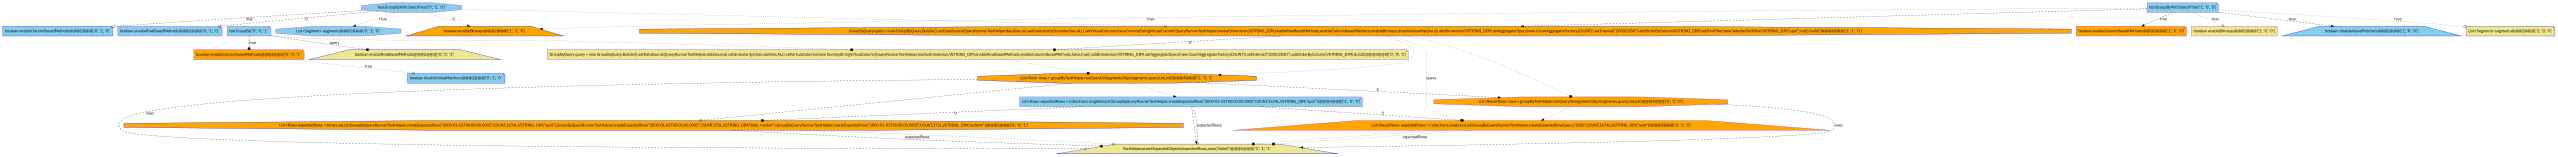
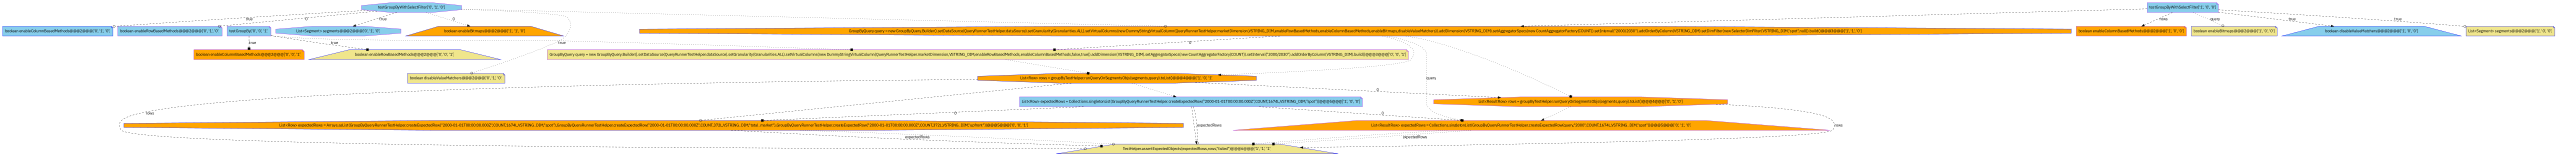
edge "testGroupByWithSelectFilter['1', '0', '0']" -> "boolean enableBitmaps@@@2@@@['1', '1', '0']": removed, label "true"
edge "testGroupByWithSelectFilter['1', '0', '0']" -> "List<Segment> segments@@@2@@@['1', '0', '0']": style dotted -> dashed
edge "testGroupByWithSelectFilter['0', '1', '0']" -> "List<Segment> segments@@@2@@@['0', '1', '0']": style dotted -> dashed
edge "testGroupByWithSelectFilter['1', '0', '0']" -> "boolean enableColumnBasedMethods@@@2@@@['1', '0', '0']": label "true" -> "rows"
edge "testGroupByWithSelectFilter['1', '0', '0']" -> "boolean enableBitmaps@@@2@@@['1', '0', '0']": label "true" -> "query"
node "boolean enableBitmaps@@@2@@@['1', '0', '0']": color purple -> blue
edge "testGroupBy['0', '0', '1']" -> "boolean enableRowBasedMethods@@@2@@@['0', '0', '1']": label "query" -> "true"
edge "boolean enableColumnBasedMethods@@@2@@@['0', '0', '1']" -> "boolean disableValueMatchers@@@2@@@['0', '1', '0']": now "testGroupByWithSelectFilter['0', '1', '0']" -> "boolean disableValueMatchers@@@2@@@['0', '1', '0']"
node "boolean disableValueMatchers@@@2@@@['0', '1', '0']": fillcolor skyblue -> khaki
